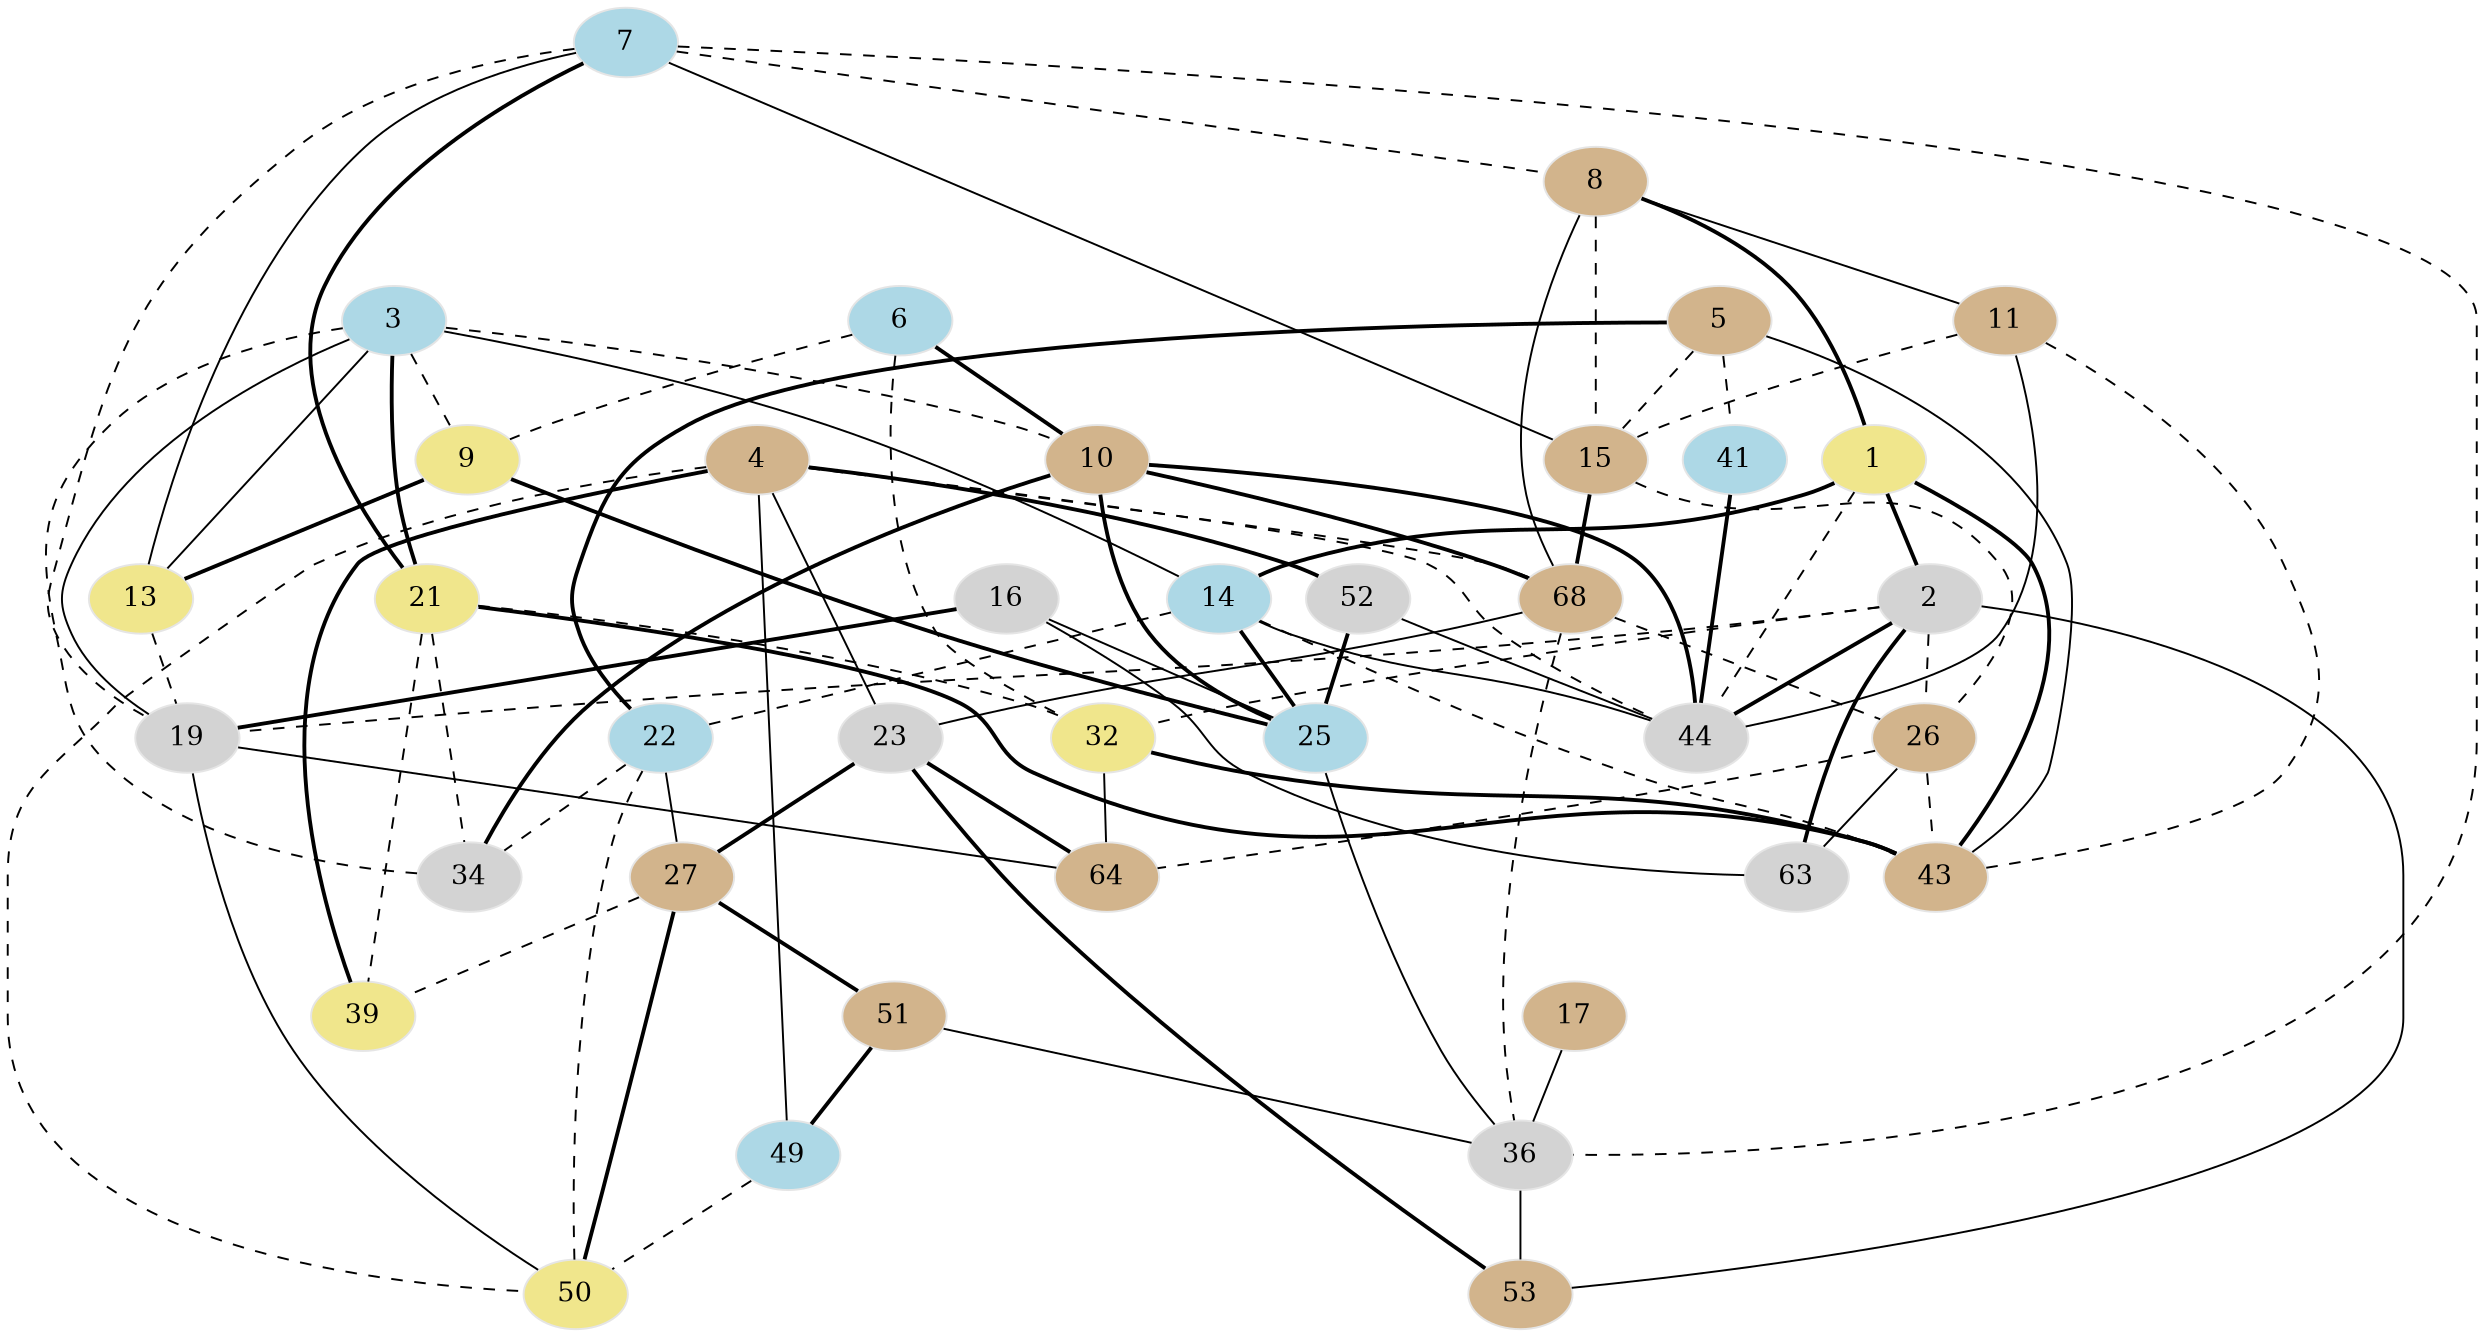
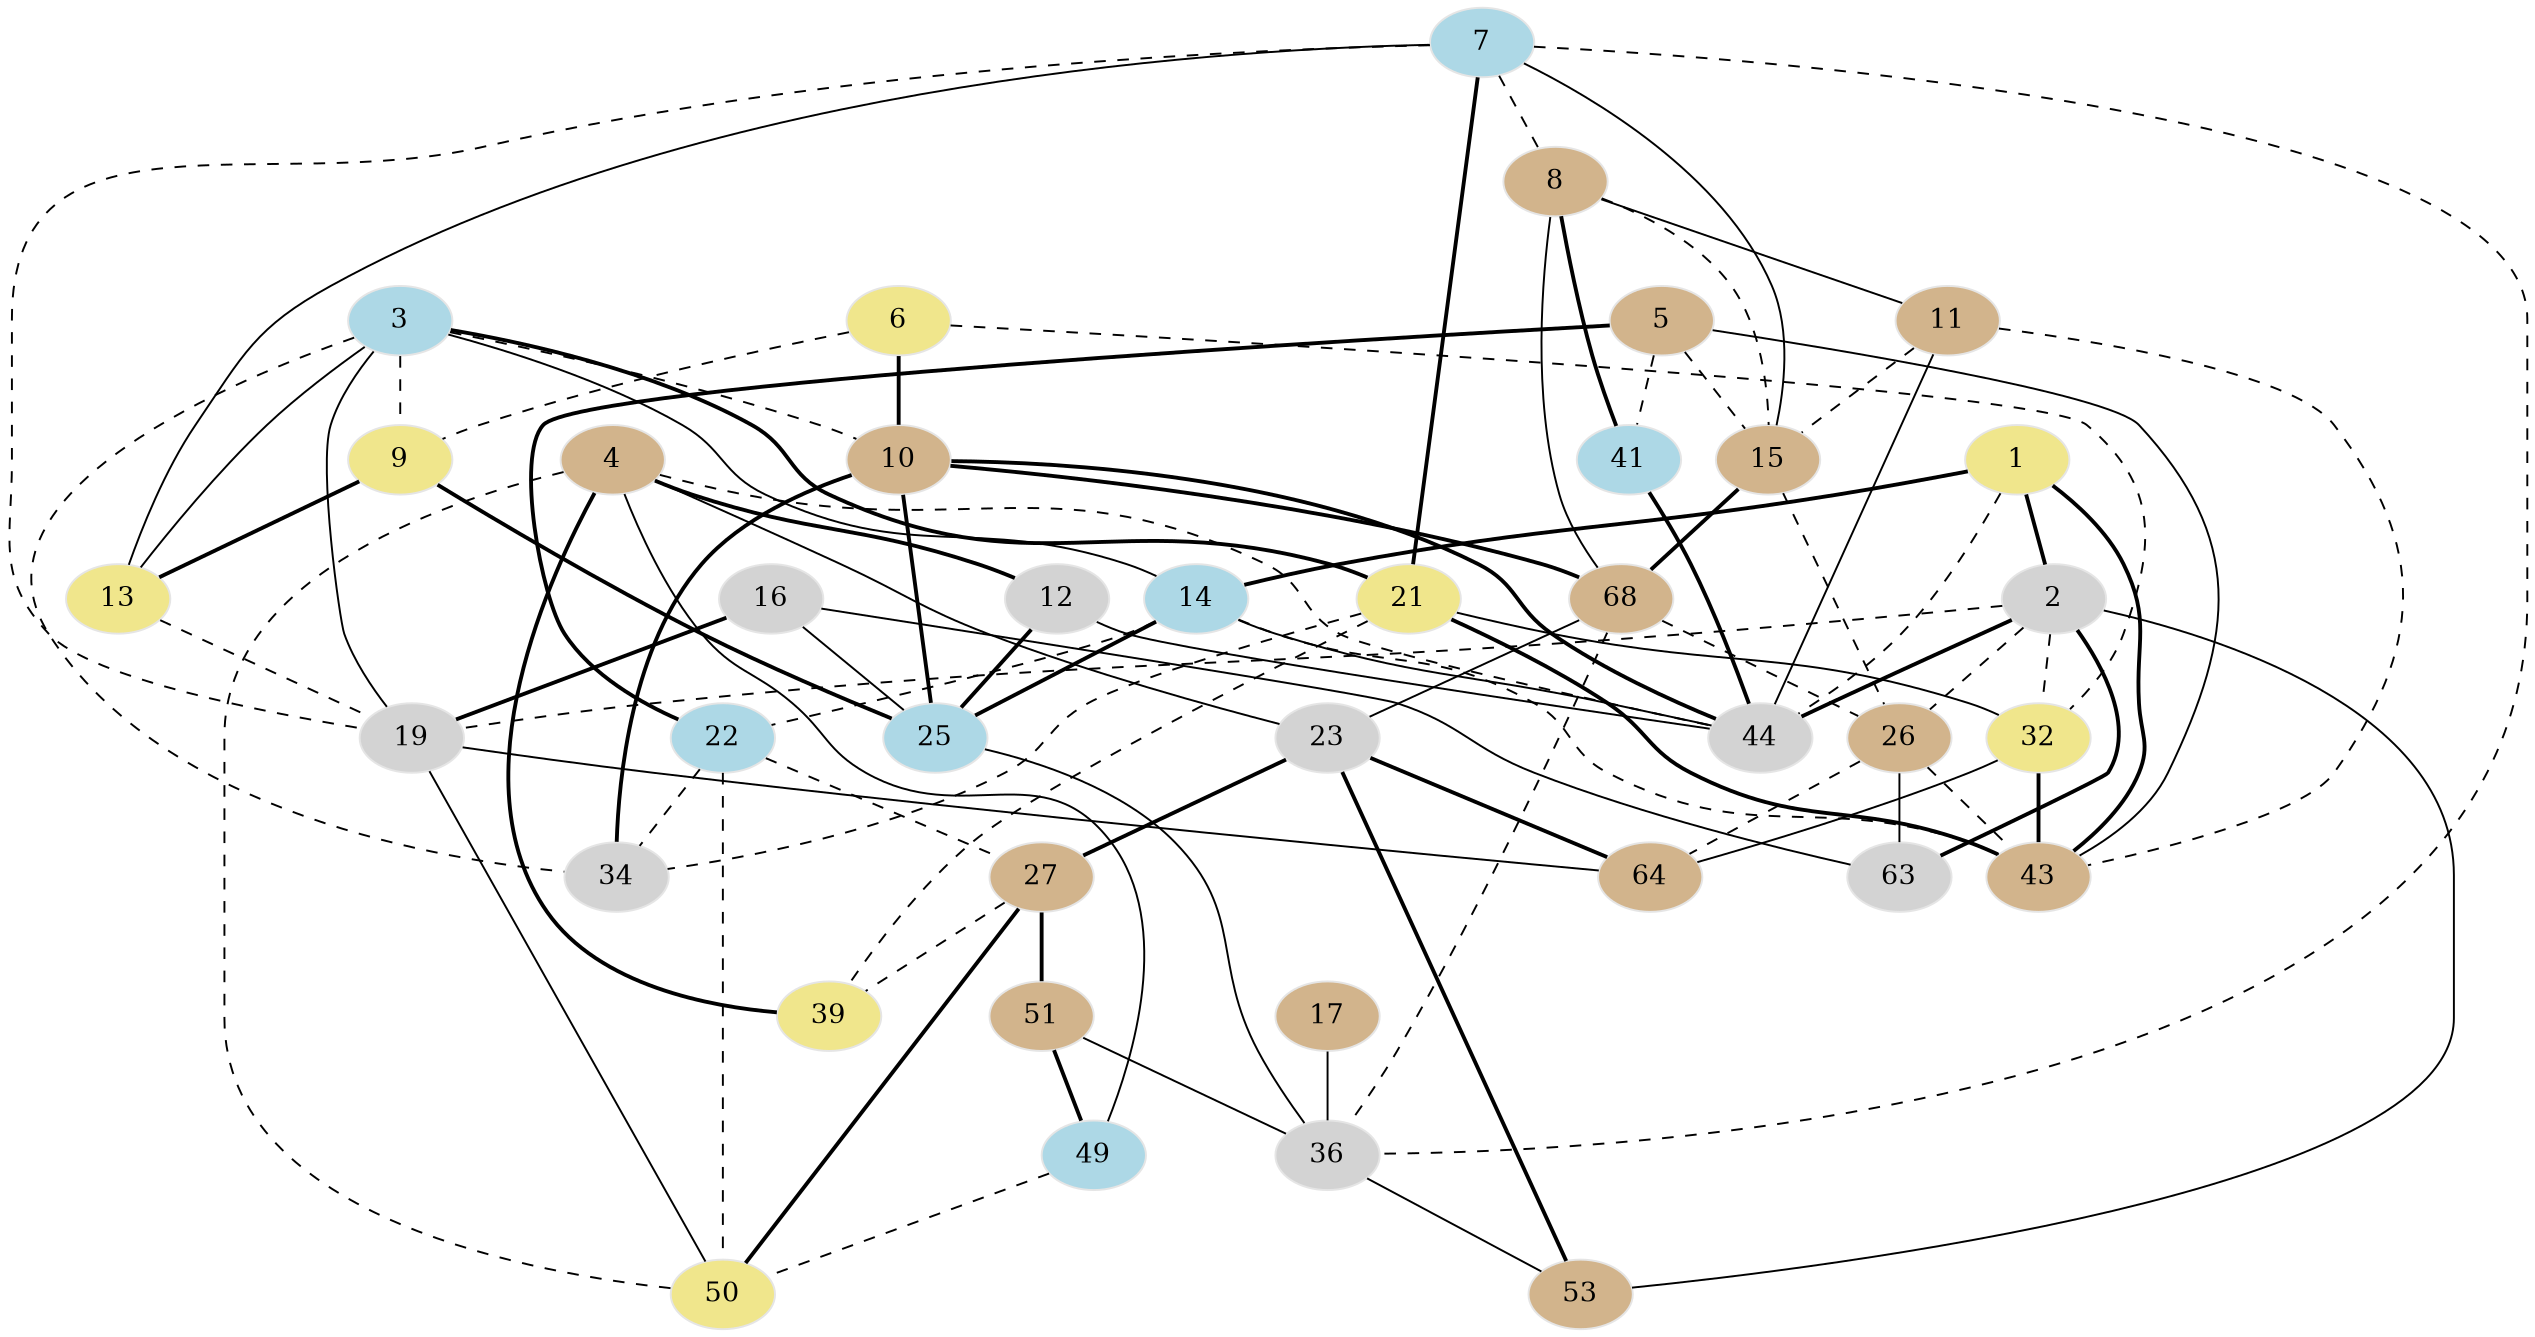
edge "8" -- "1": now "8" -- "41"
node "6": fillcolor lightblue -> khaki
edge "4" -- "68": removed
node "52": label "52" -> "12"
edge "21" -- "32": style dashed -> solid
edge "22" -- "27": style solid -> dashed
